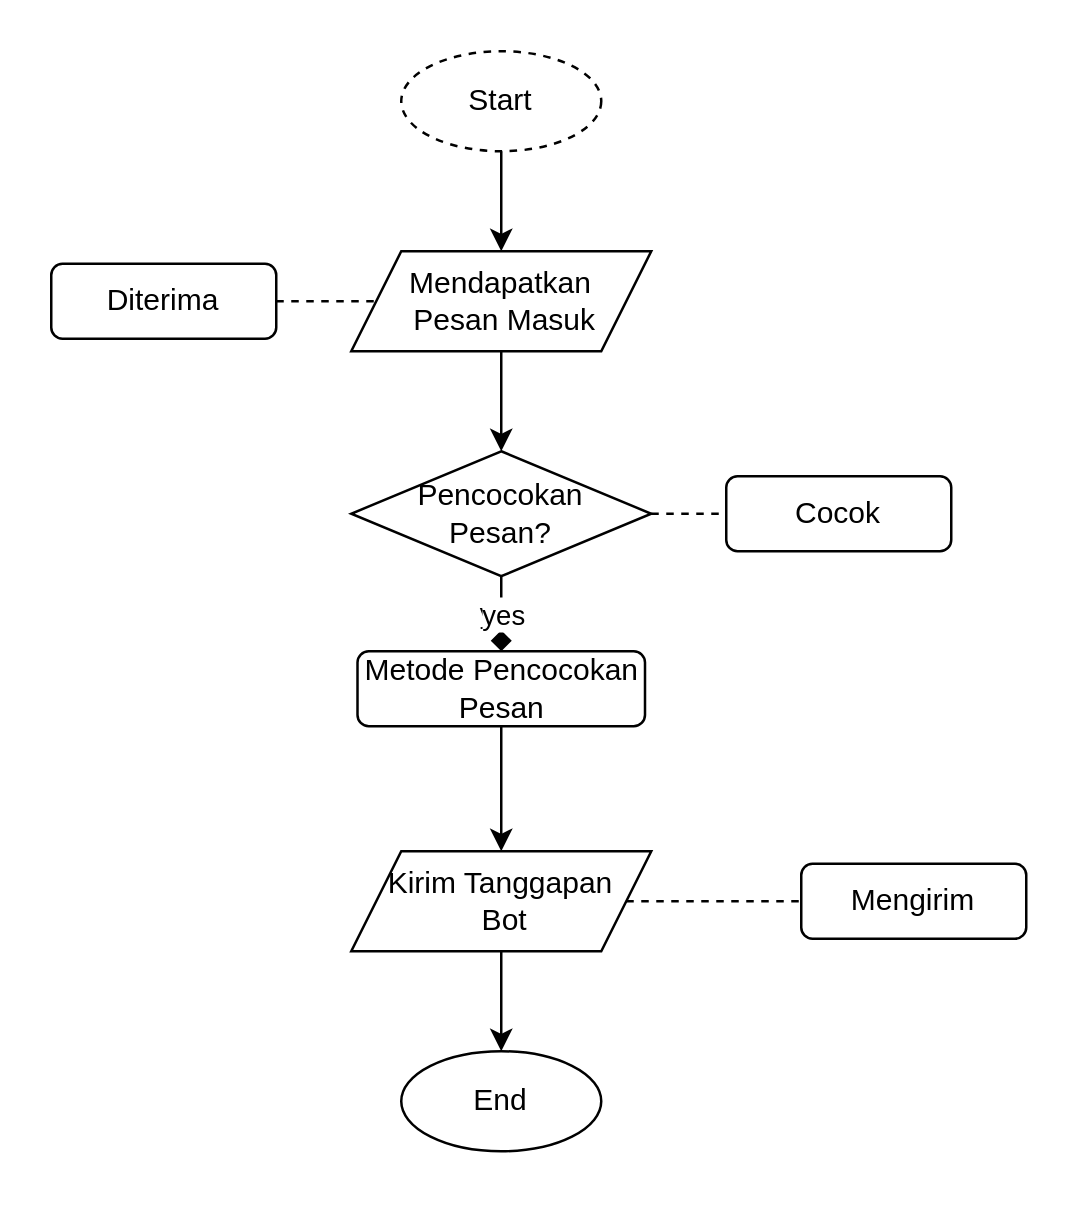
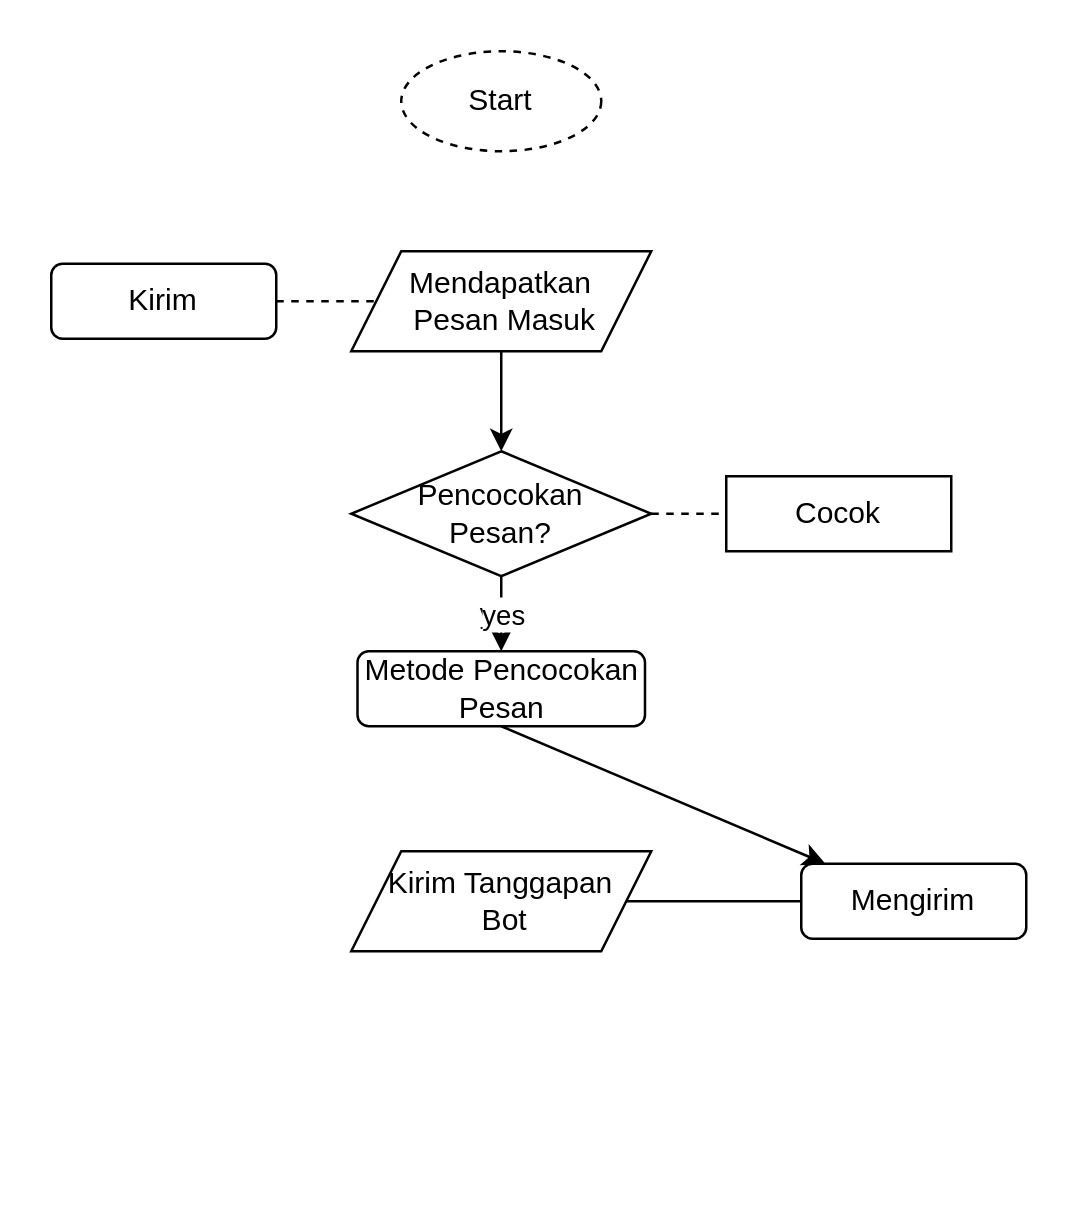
edge "Start" -> "Mendapatkan Pesan Masuk": removed
node "Diterima": label "Diterima" -> "Kirim"
node "Cocok": shape rounded rectangle -> rectangle
edge "Pencocokan Pesan?" -> "Metode Pencocokan Pesan": arrowhead diamond -> classic
edge "Metode Pencocokan Pesan" -> "Kirim Tanggapan Bot": now "Metode Pencocokan Pesan" -> "Mengirim"
edge "Kirim Tanggapan Bot" -- "Mengirim": style dashed -> solid
edge "Kirim Tanggapan Bot" -> "End": removed
node "End": removed
